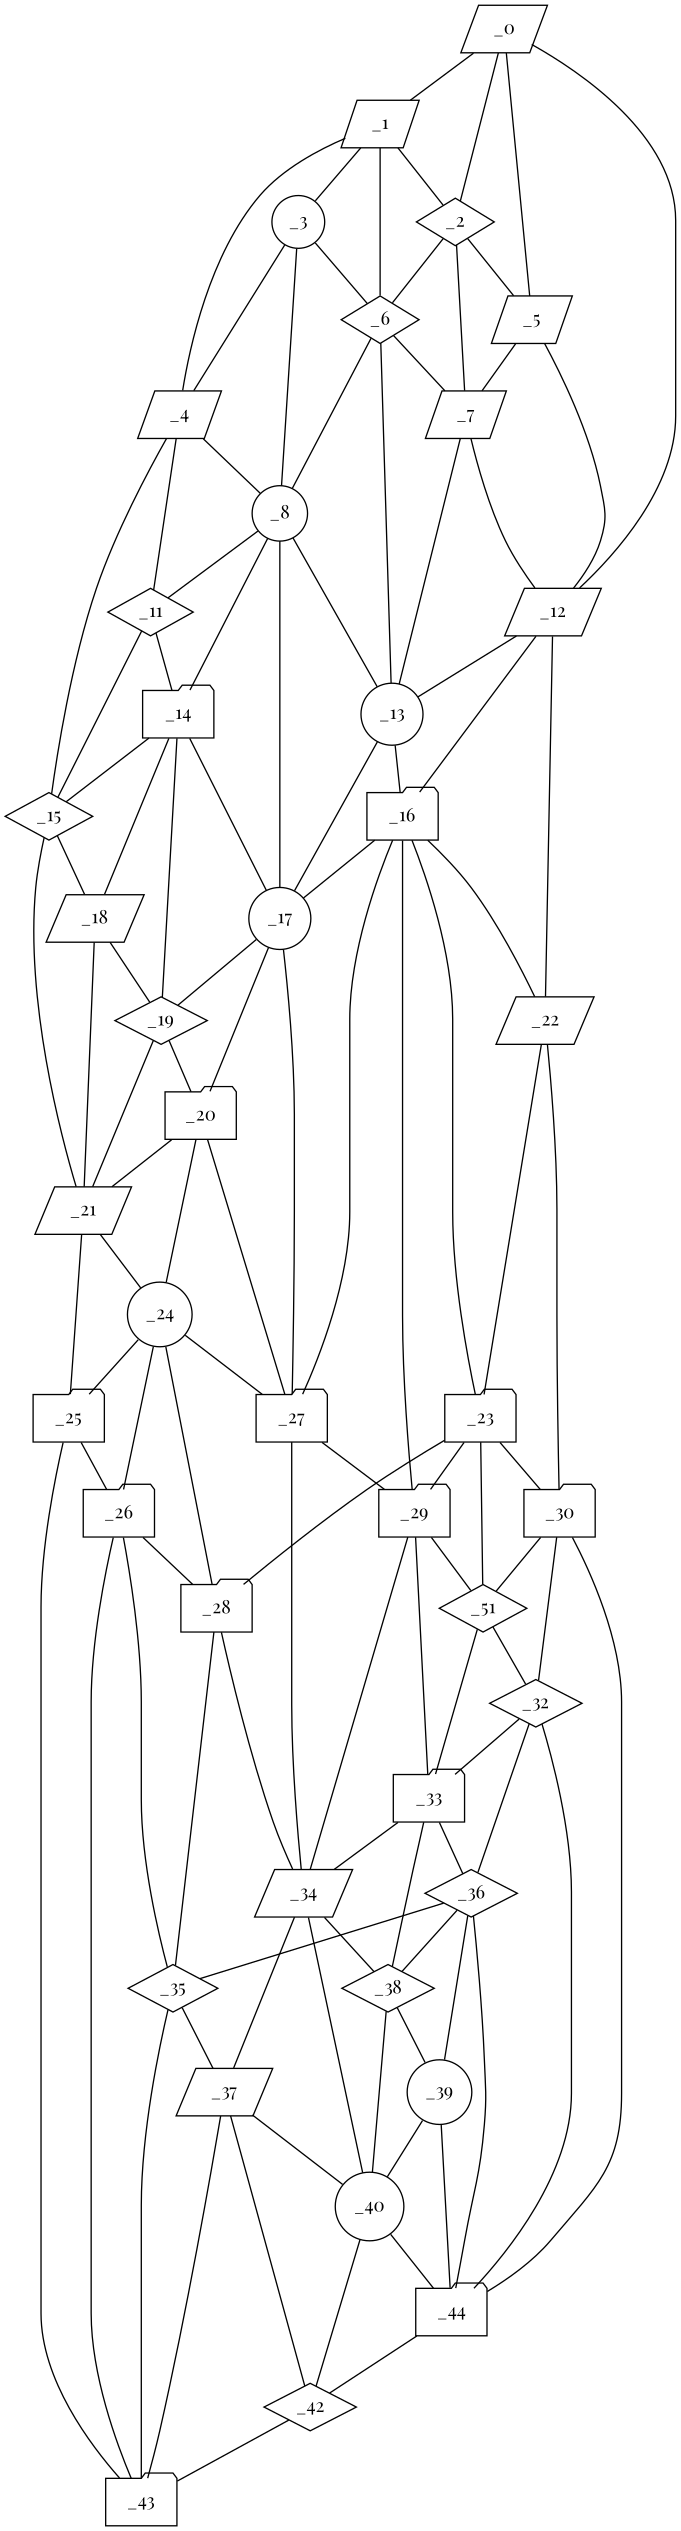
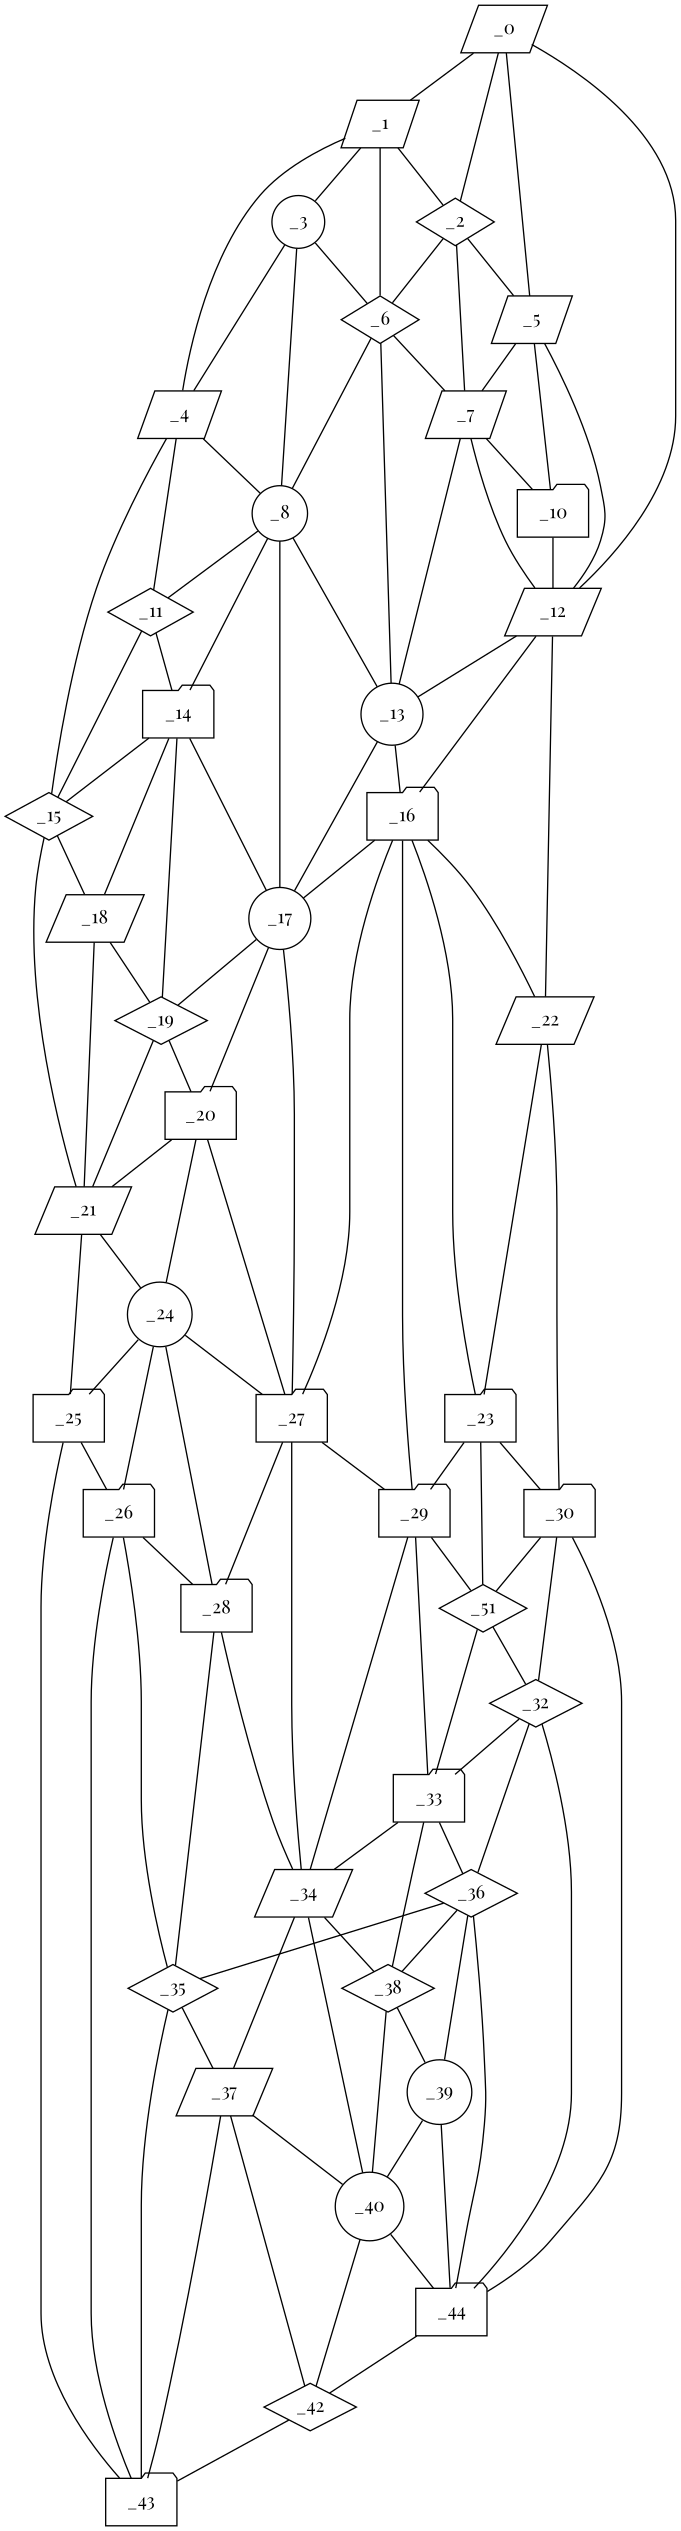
node "_10": added
edge "_23" -- "_28": now "_27" -- "_28"
